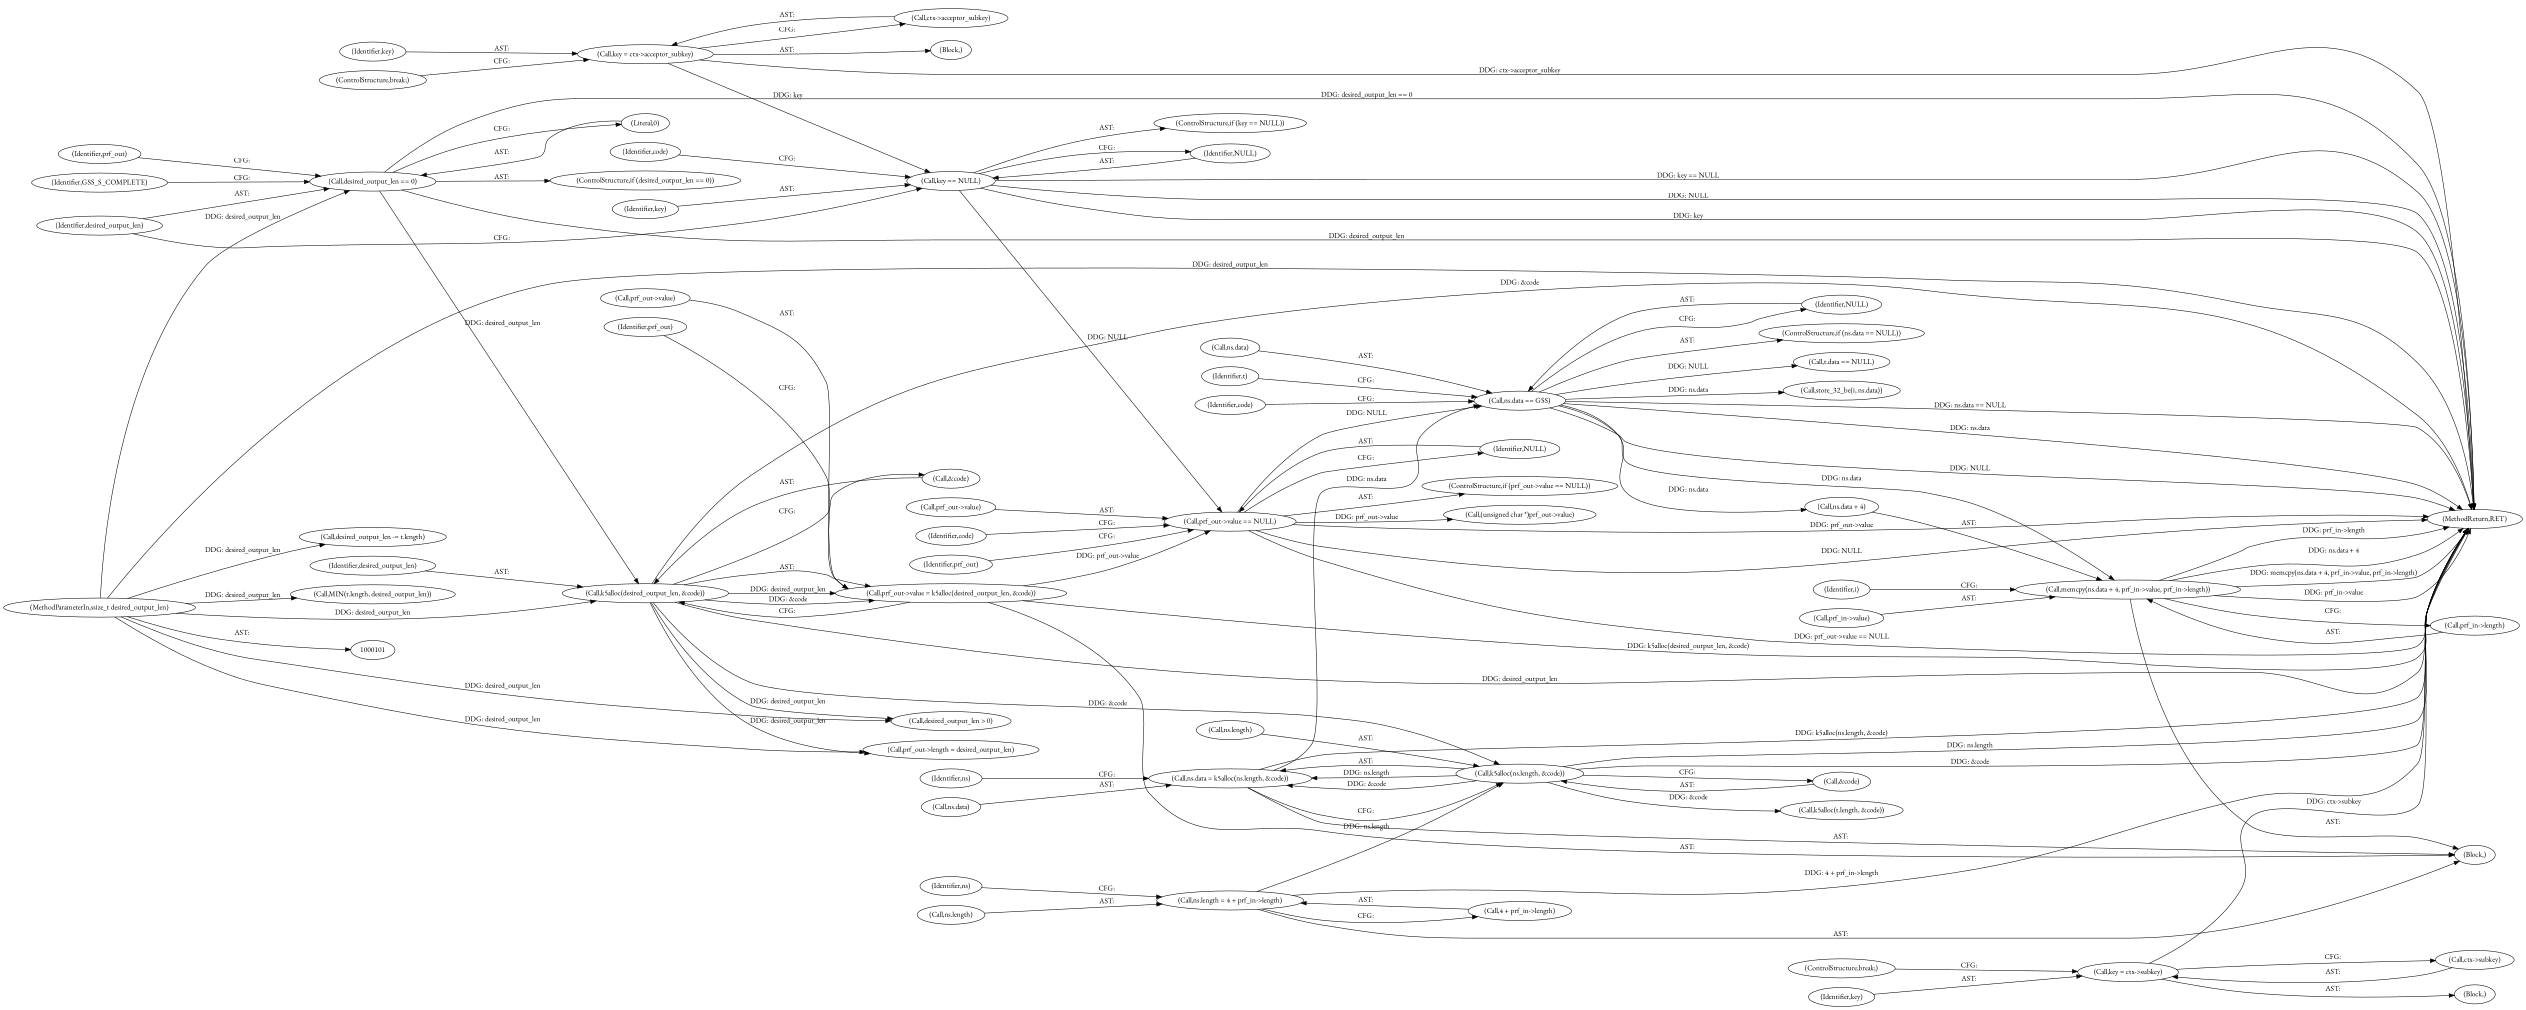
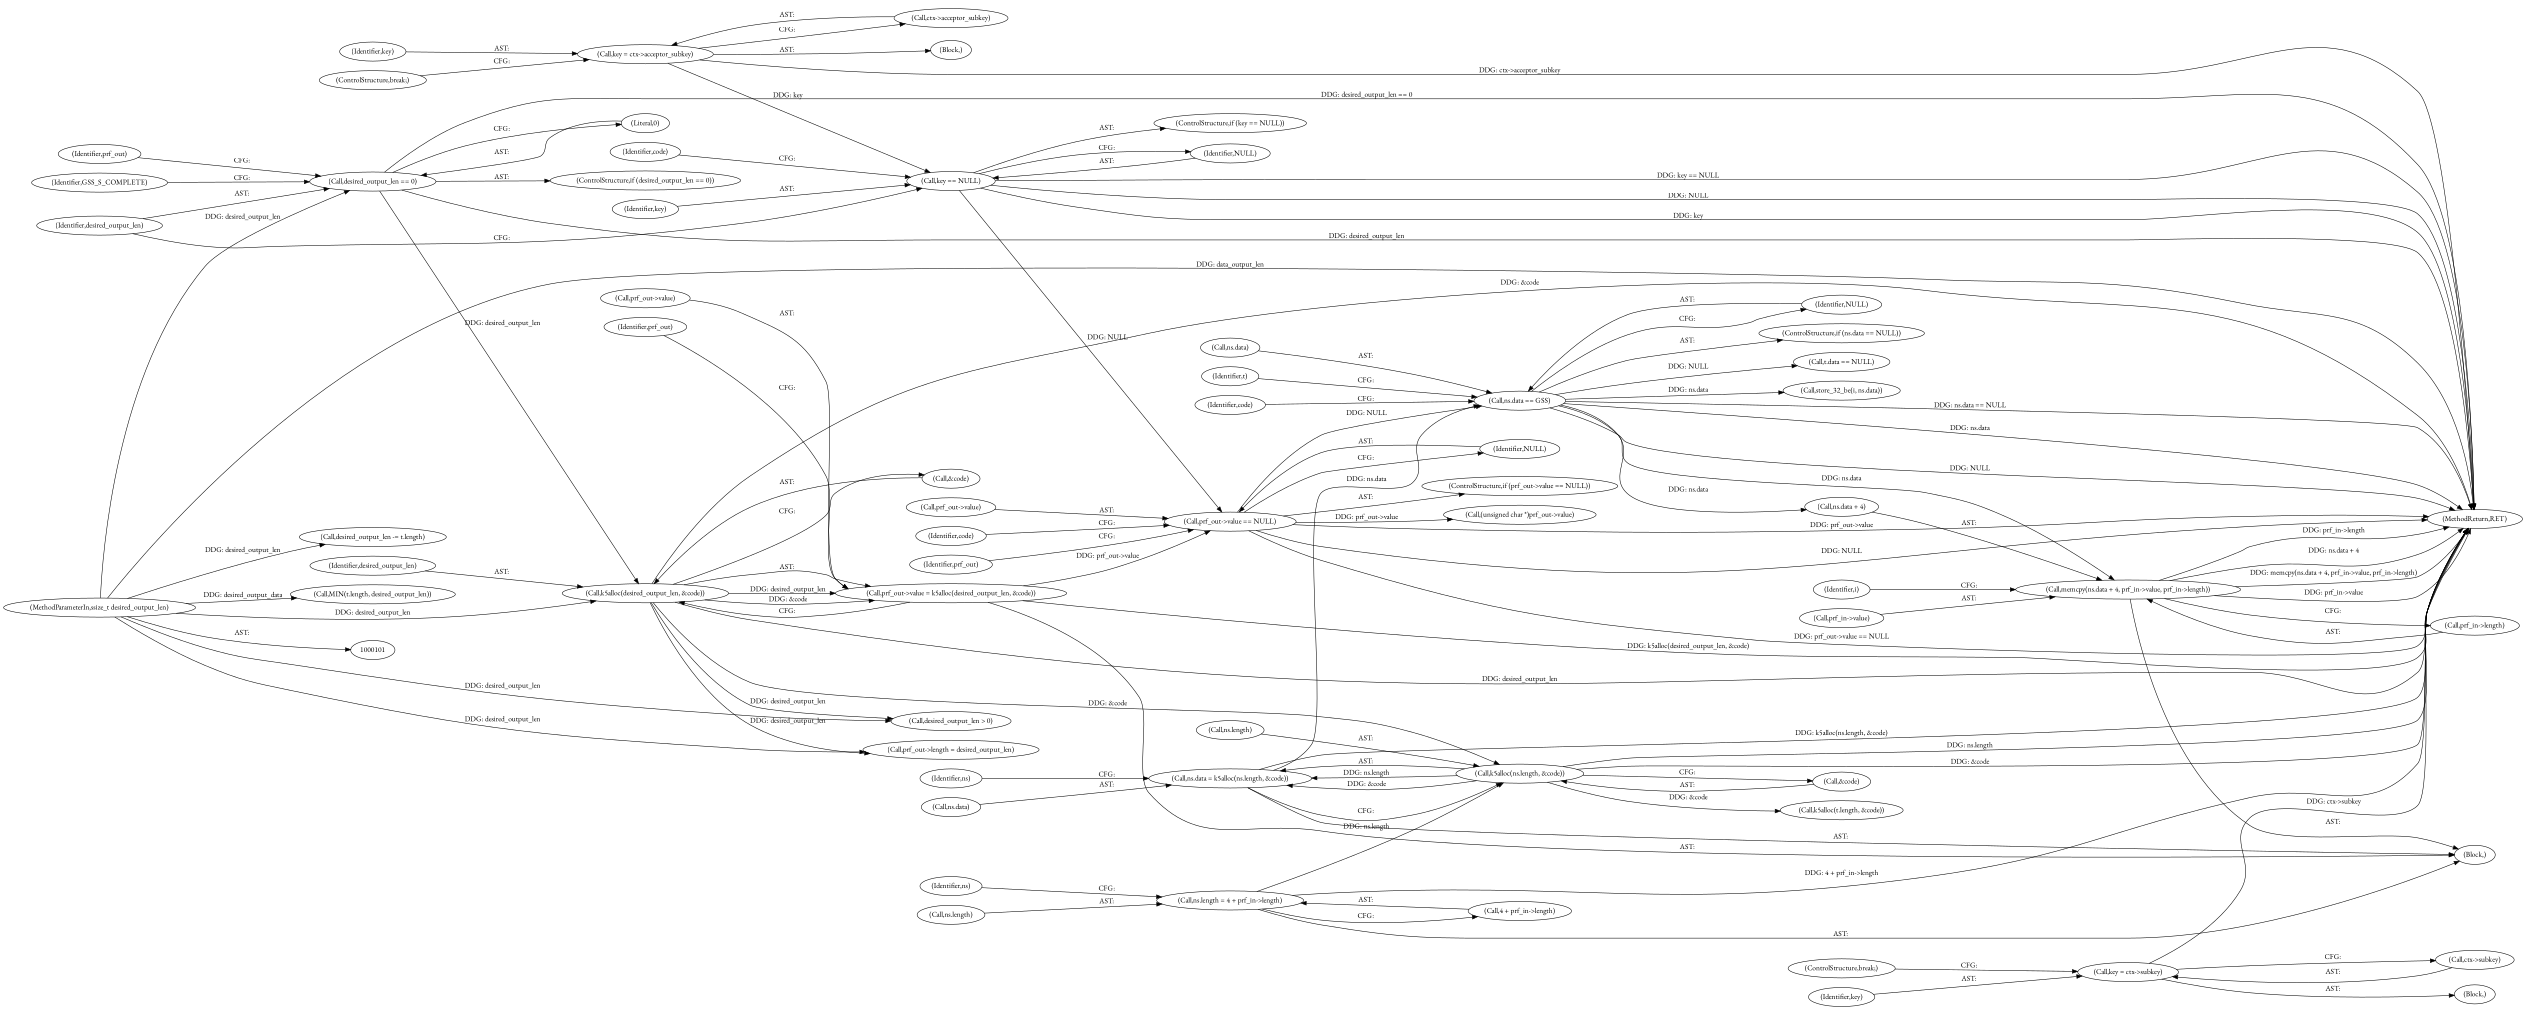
edge "(MethodParameterIn,ssize_t desired_output_len)" -> "(MethodReturn,RET)": label "DDG: desired_output_len" -> "DDG: data_output_len"
edge "(MethodParameterIn,ssize_t desired_output_len)" -> "(Call,MIN(t.length, desired_output_len))": label "DDG: desired_output_len" -> "DDG: desired_output_data"
